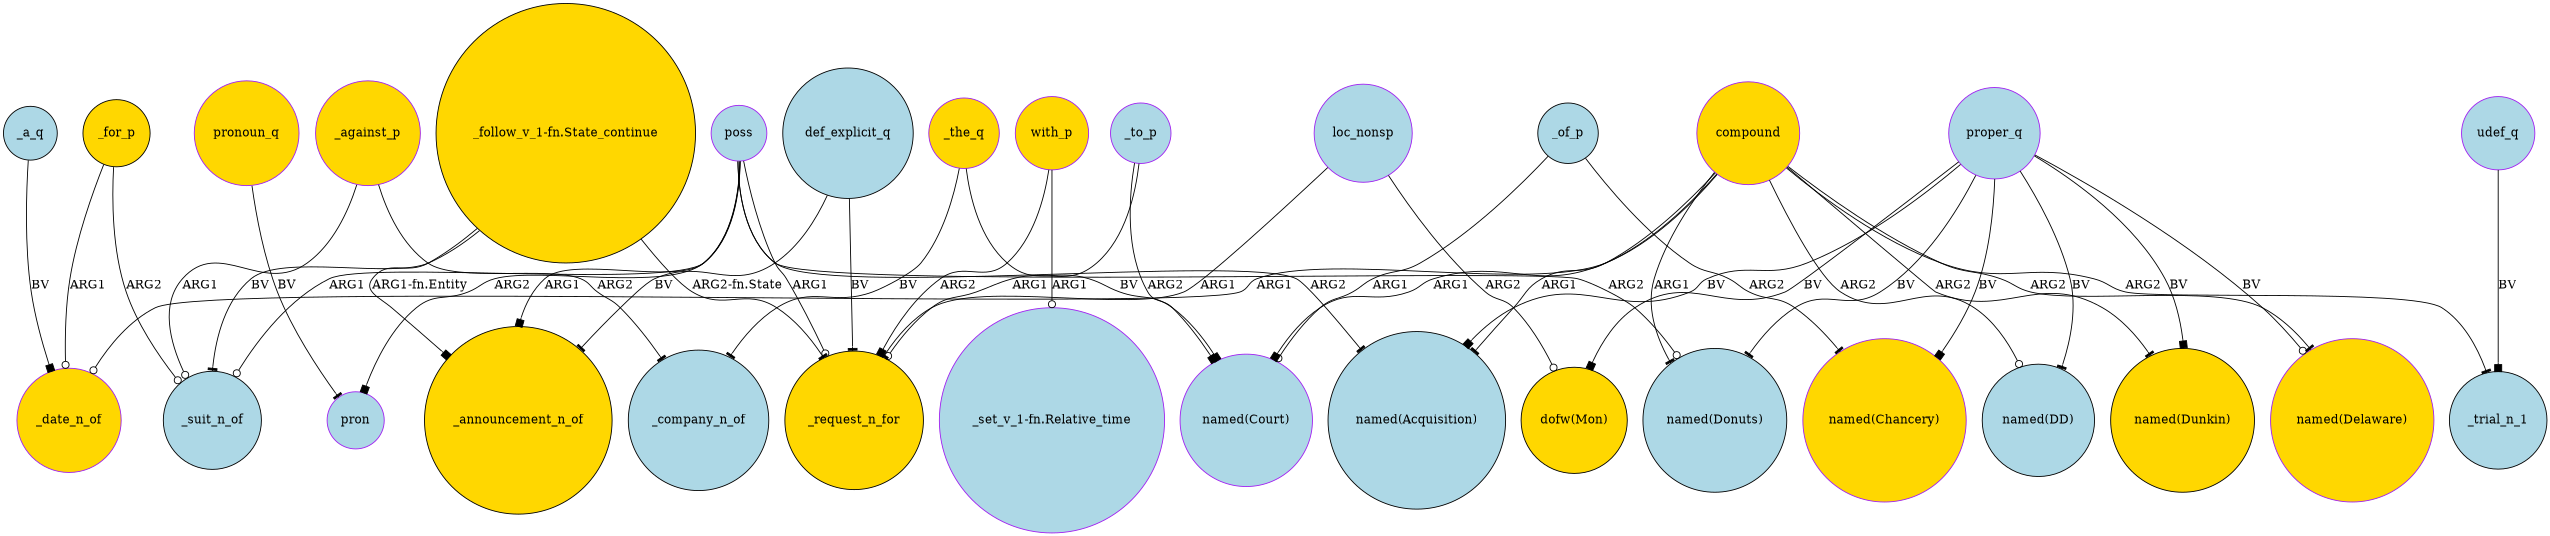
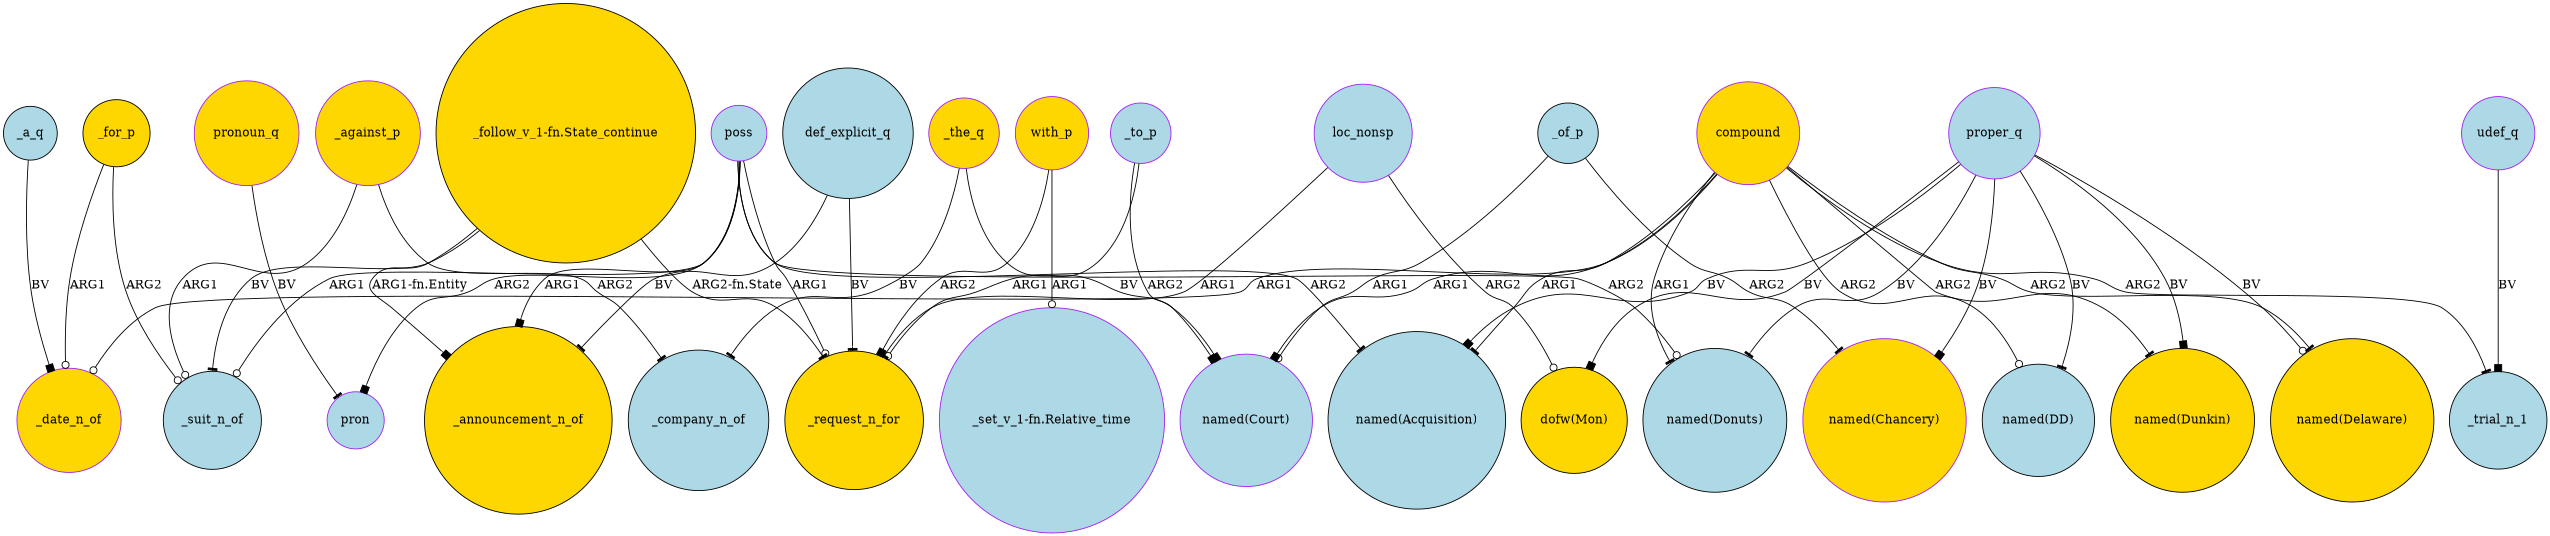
node "named(Delaware)": color purple -> black
